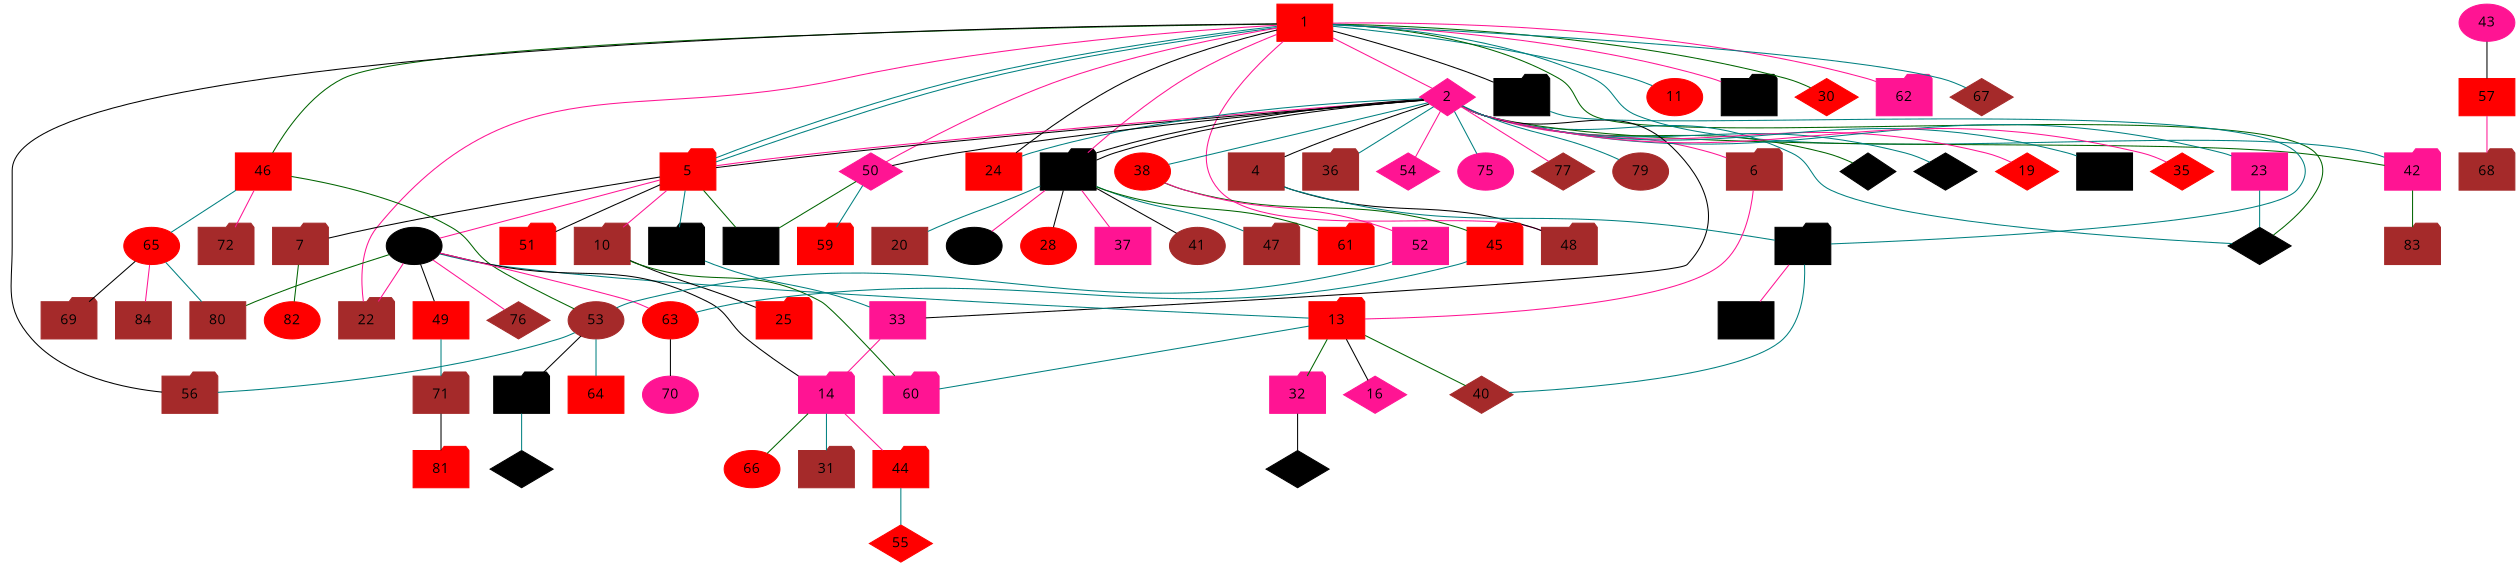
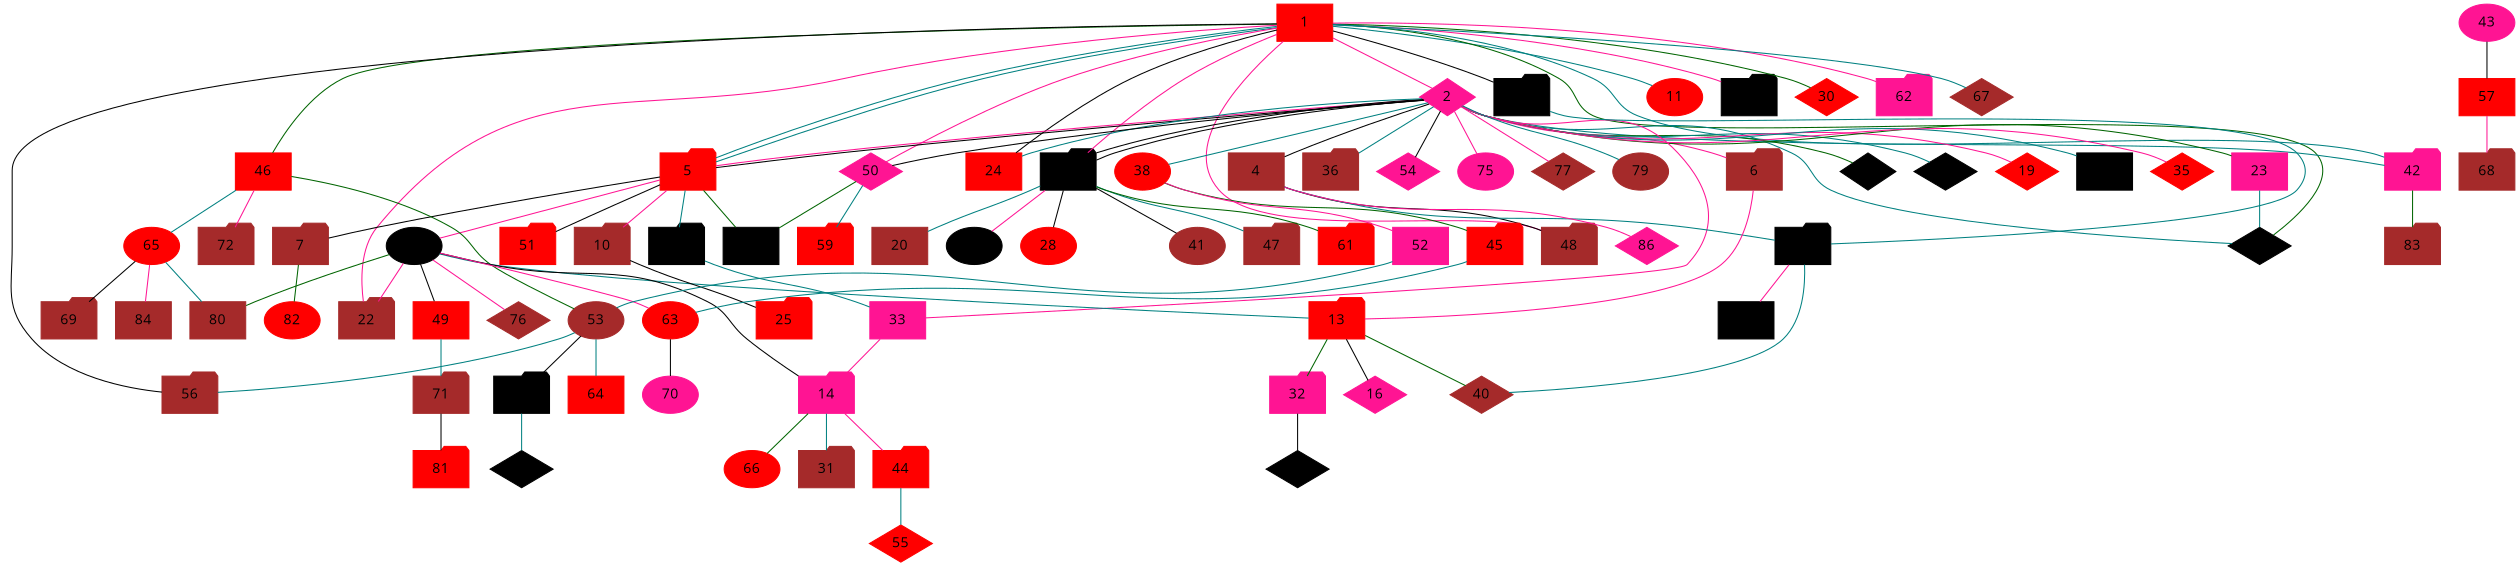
edge "2" -- "75": color teal -> deeppink
edge "2" -- "54": color deeppink -> black
edge "2" -- "23": color teal -> darkgreen
edge "2" -- "42": color darkgreen -> teal
node "37": removed
node "86": added
edge "2" -- "33": color black -> deeppink
node "60": removed
